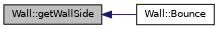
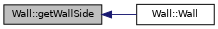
node "Wall::Bounce": label "Wall::Bounce" -> "Wall::Wall"
